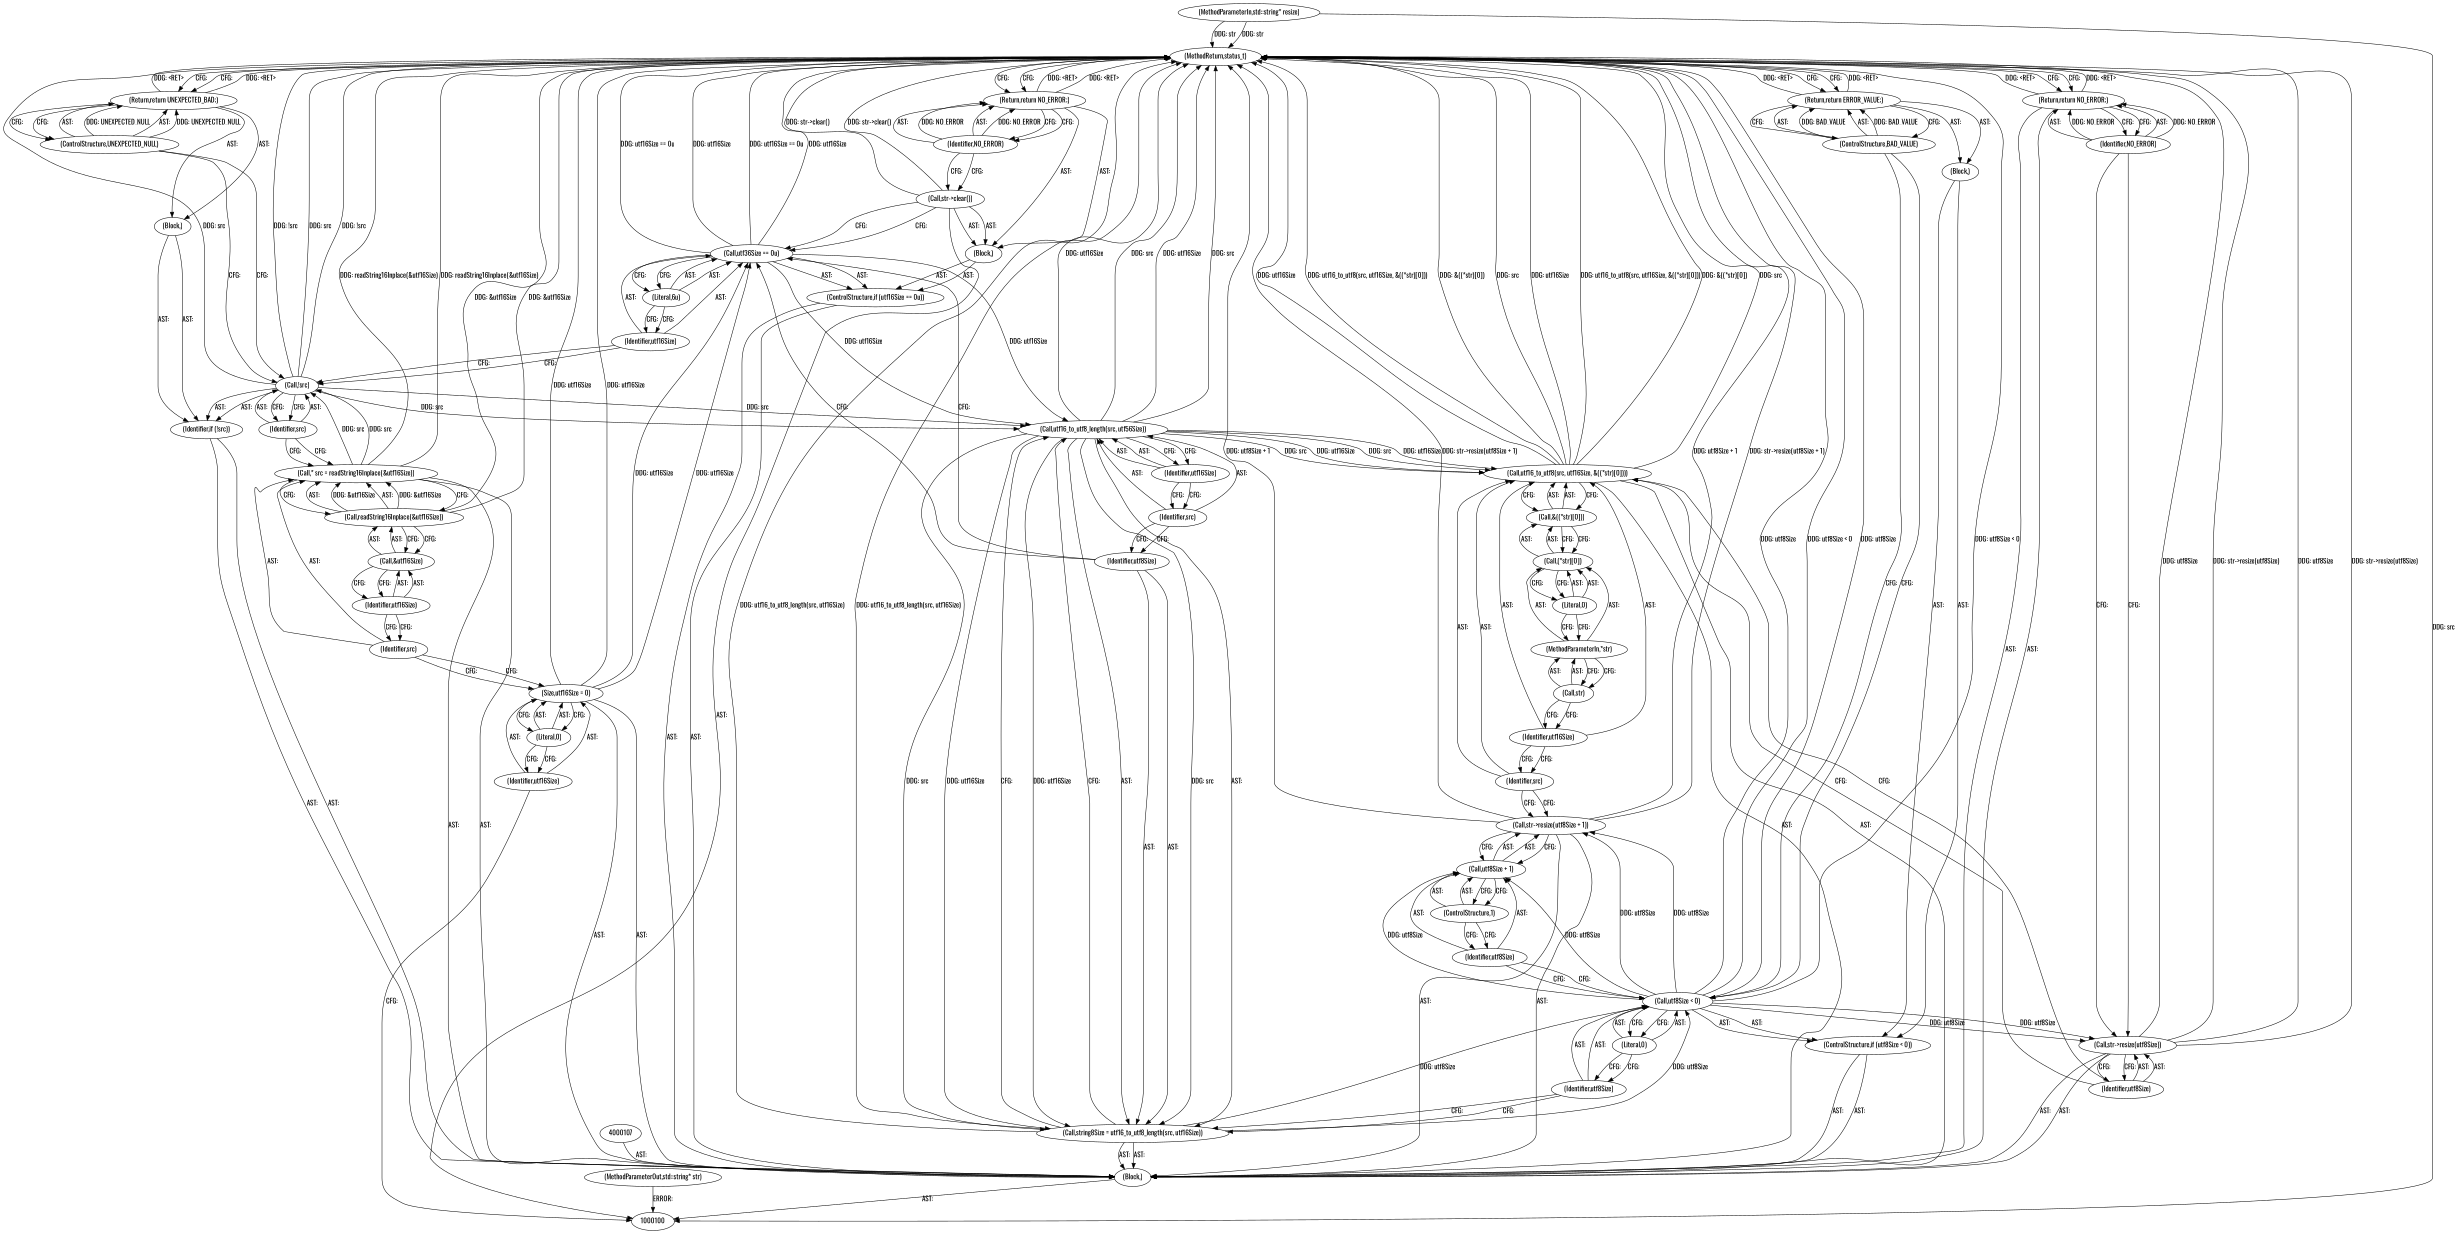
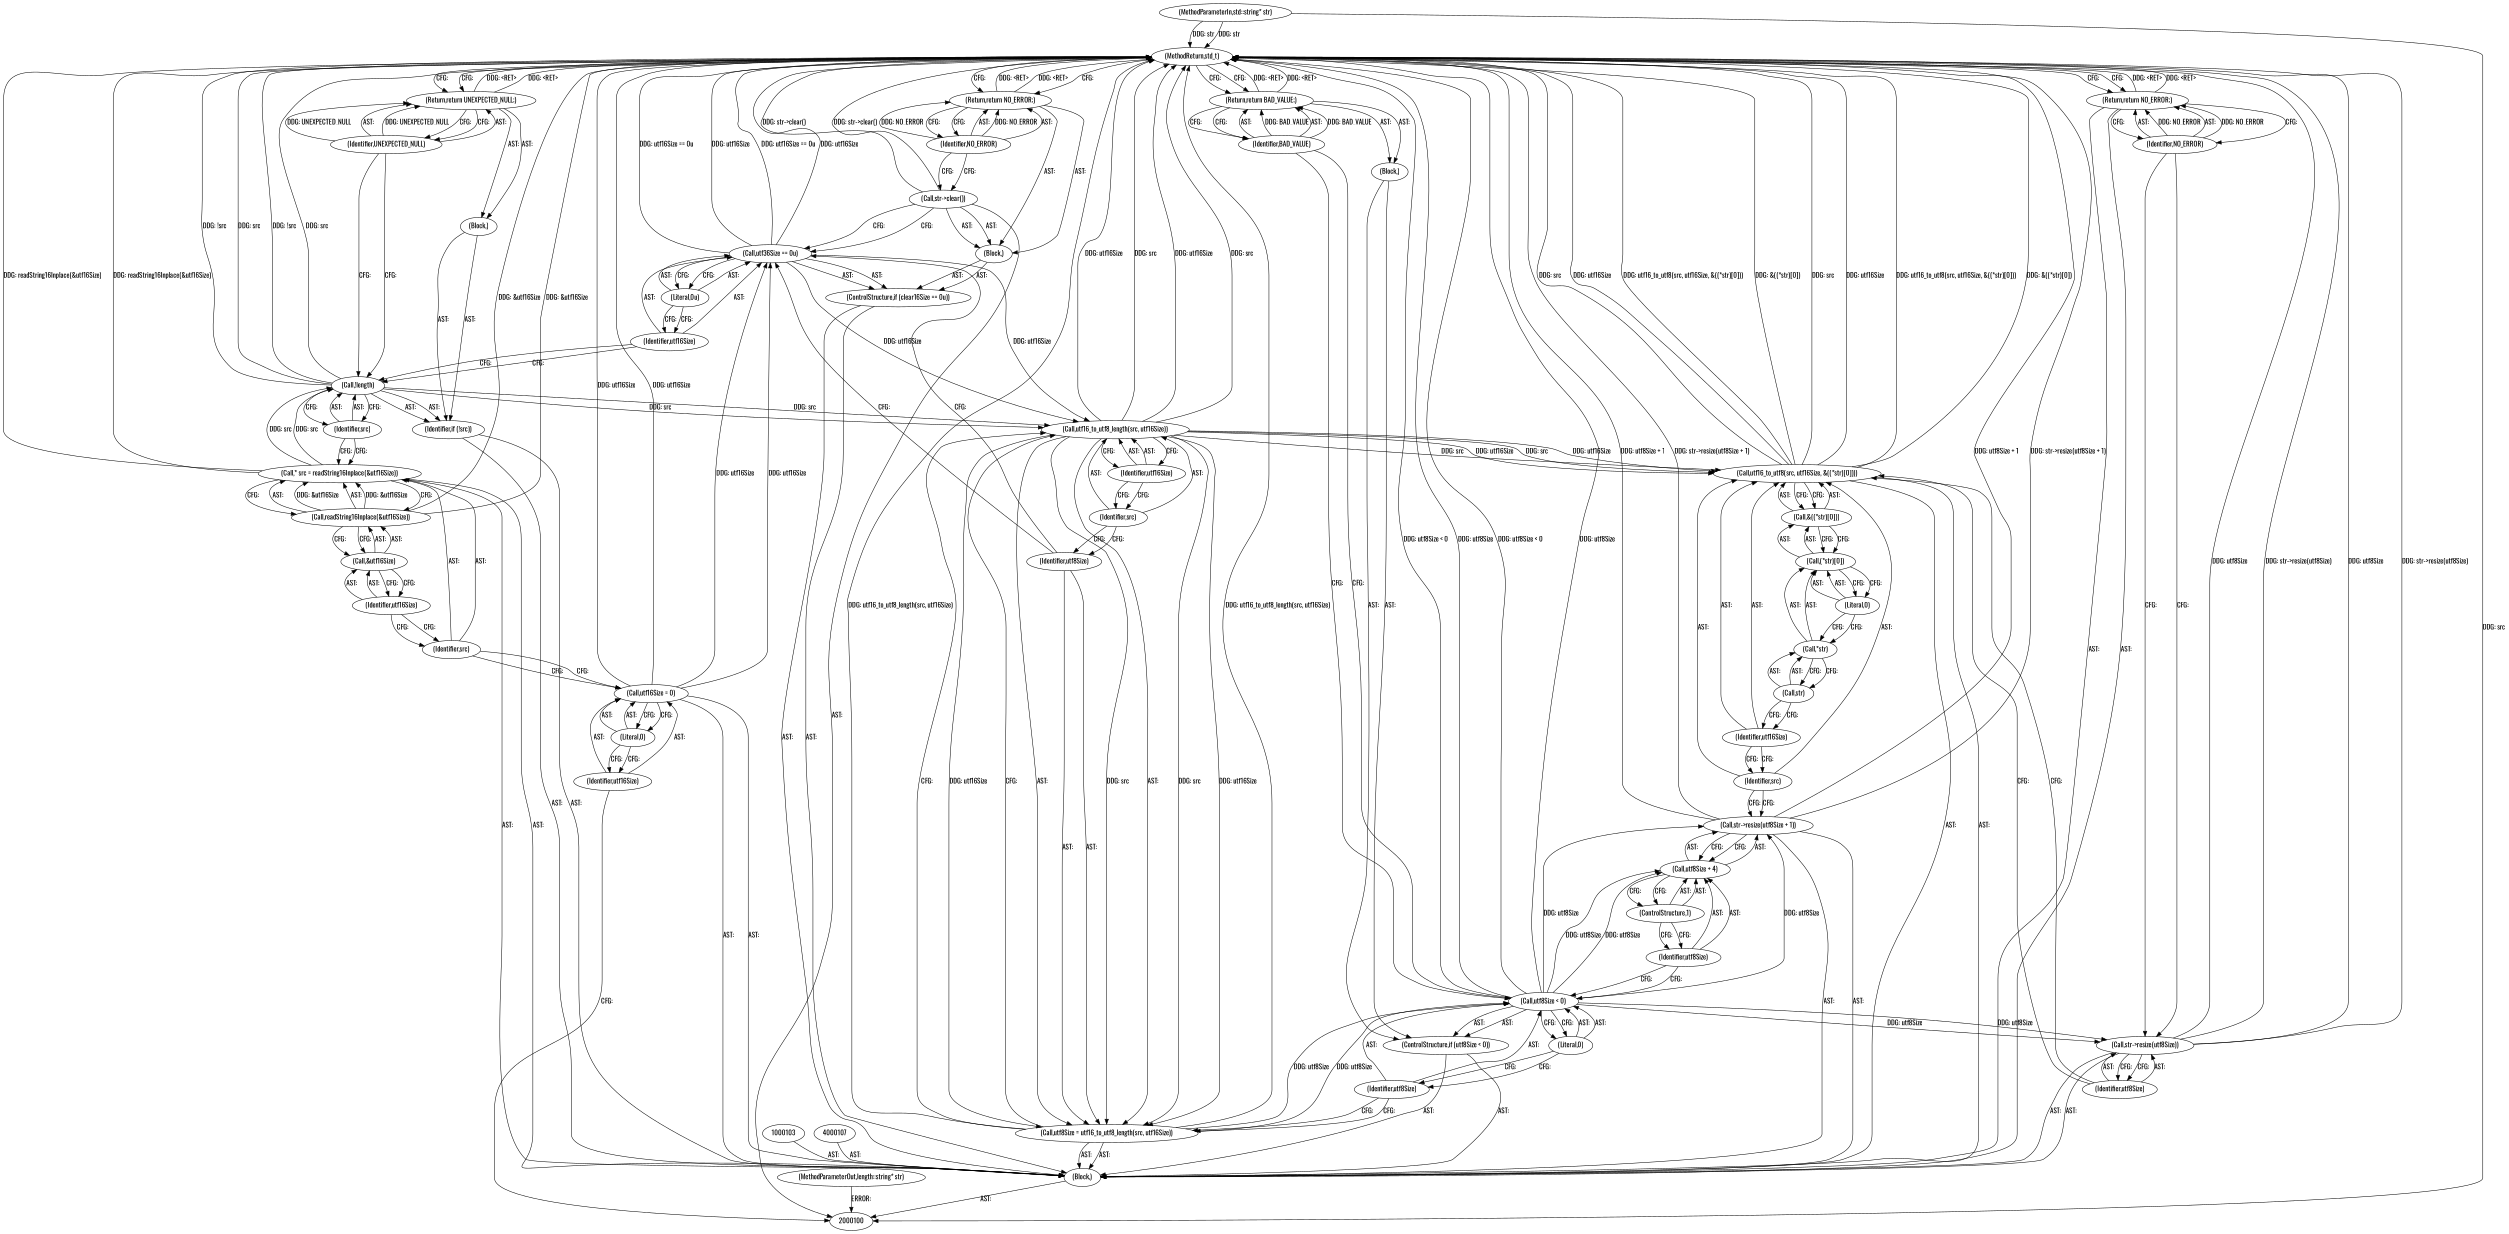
node "(MethodParameterIn,std::string* resize)": label "(MethodParameterIn,std::string* resize)" -> "(MethodParameterIn,std::string* str)"
node "(MethodReturn,status_t)": label "(MethodReturn,status_t)" -> "(MethodReturn,std_t)"
node "(Return,return UNEXPECTED_BAD;)": label "(Return,return UNEXPECTED_BAD;)" -> "(Return,return UNEXPECTED_NULL;)"
node "(Return,return ERROR_VALUE;)": label "(Return,return ERROR_VALUE;)" -> "(Return,return BAD_VALUE;)"
node "(ControlStructure,UNEXPECTED_NULL)": label "(ControlStructure,UNEXPECTED_NULL)" -> "(Identifier,UNEXPECTED_NULL)"
node "(ControlStructure,BAD_VALUE)": label "(ControlStructure,BAD_VALUE)" -> "(Identifier,BAD_VALUE)"
node "(Literal,6u)": label "(Literal,6u)" -> "(Literal,0u)"
node "(ControlStructure,if (utf16Size == 0u))": label "(ControlStructure,if (utf16Size == 0u))" -> "(ControlStructure,if (clear16Size == 0u))"
node "(Call,!src)": label "(Call,!src)" -> "(Call,!length)"
node "(Call,utf16_to_utf8_length(src, utf56Size))": label "(Call,utf16_to_utf8_length(src, utf56Size))" -> "(Call,utf16_to_utf8_length(src, utf16Size))"
node "(MethodParameterIn,*str)": label "(MethodParameterIn,*str)" -> "(Call,*str)"
node "(Size,utf16Size = 0)": label "(Size,utf16Size = 0)" -> "(Call,utf16Size = 0)"
node "(Call,utf8Size + 1)": label "(Call,utf8Size + 1)" -> "(Call,utf8Size + 4)"
node "1000103": added
node "(Call,string8Size = utf16_to_utf8_length(src, utf16Size))": label "(Call,string8Size = utf16_to_utf8_length(src, utf16Size))" -> "(Call,utf8Size = utf16_to_utf8_length(src, utf16Size))"
node "(MethodParameterOut,std::string* str)": label "(MethodParameterOut,std::string* str)" -> "(MethodParameterOut,length::string* str)"
node "1000100": label "1000100" -> "2000100"
